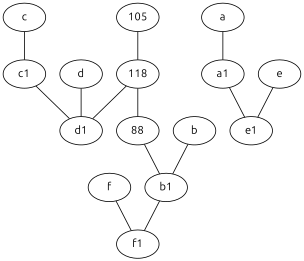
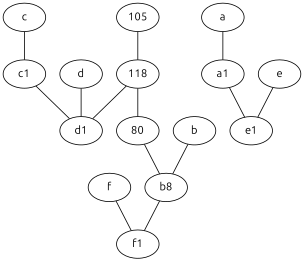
node "88": label "88" -> "80"
node "b1": label "b1" -> "b8"
